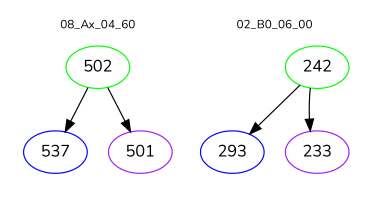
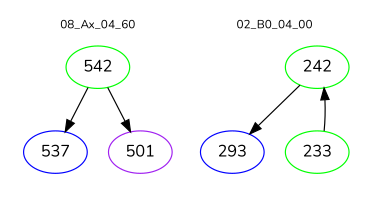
cluster "02_B0_06_00": label "02_B0_06_00" -> "02_B0_04_00"
node "502": label "502" -> "542"
edge "242" -> "233": reversed
node "233": color purple -> green
